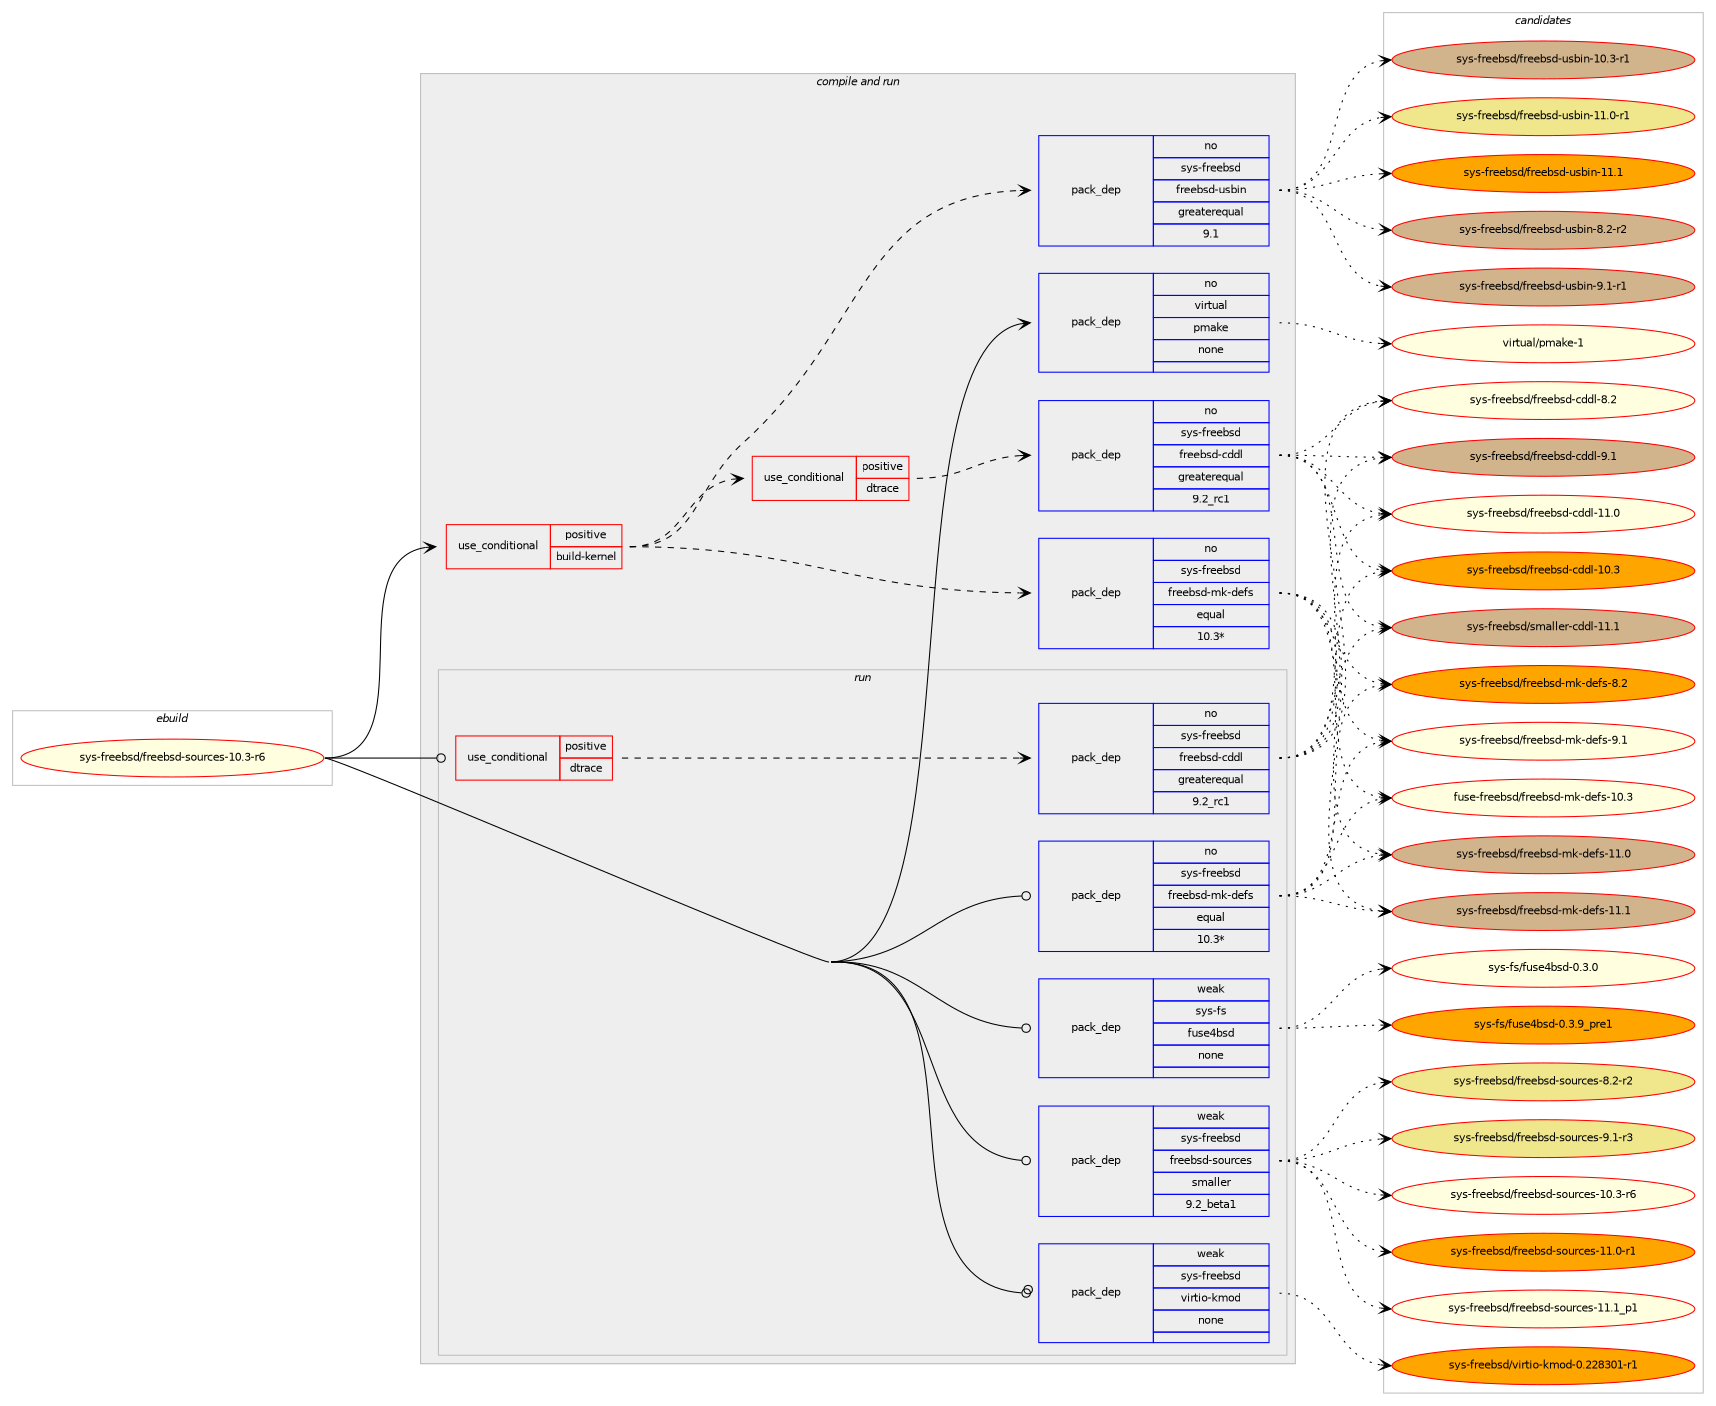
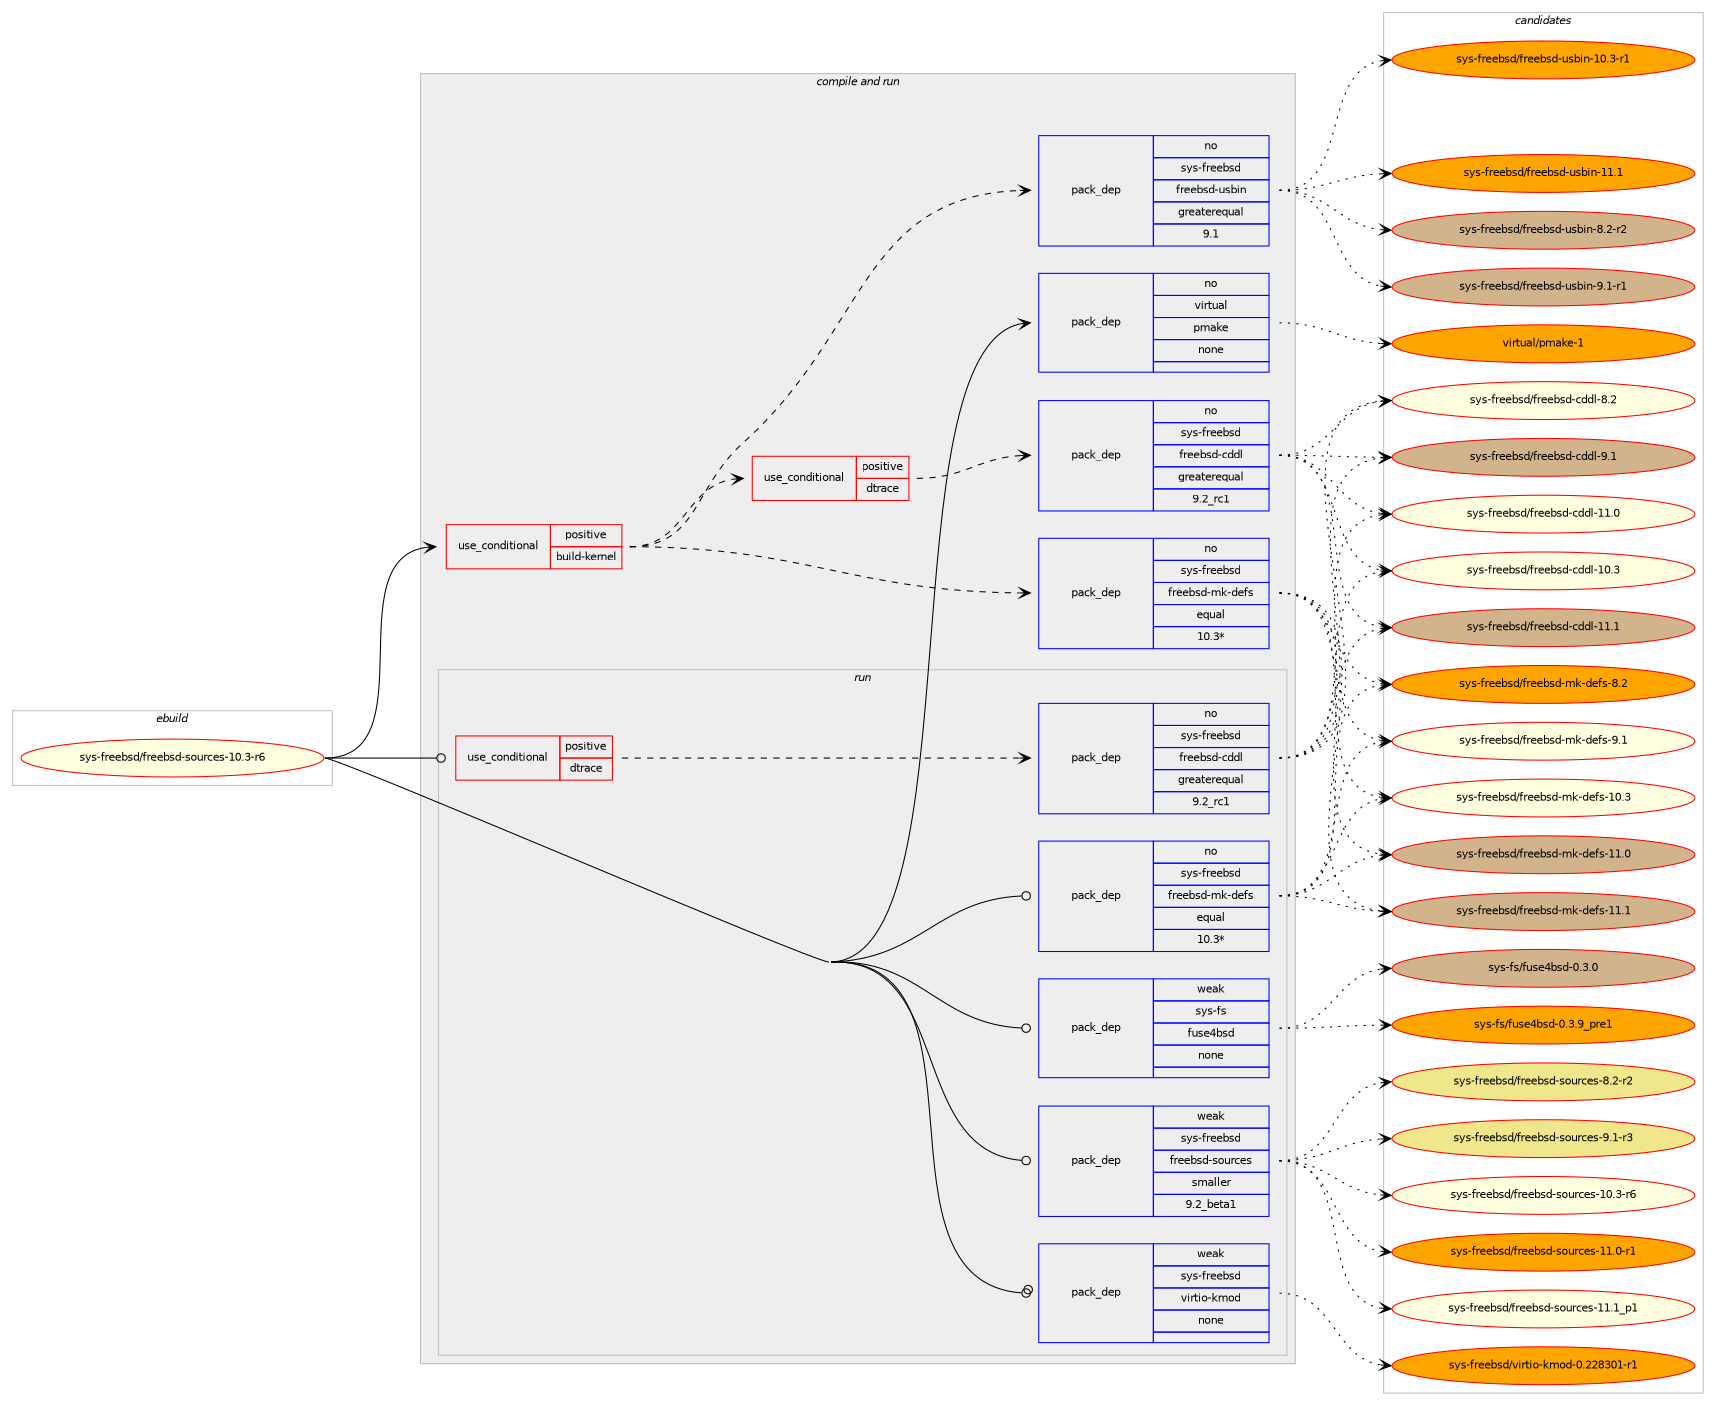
node "sys-freebsd/freebsd-usbin-10.3-r1": fillcolor tan -> orange
node "sys-freebsd/freebsd-usbin-11.0-r1": removed
node "virtual/pmake-1": fillcolor lightyellow -> orange
node "sys-freebsd/freebsd-cddl-10.3": fillcolor orange -> lightyellow
node "sys-freebsd/smaller-cddl-11.1": label "sys-freebsd/smaller-cddl-11.1" -> "sys-freebsd/freebsd-cddl-11.1"
node "fuse-freebsd/freebsd-mk-defs-10.3": label "fuse-freebsd/freebsd-mk-defs-10.3" -> "sys-freebsd/freebsd-mk-defs-10.3"
node "sys-fs/fuse4bsd-0.3.0": fillcolor lightyellow -> tan
